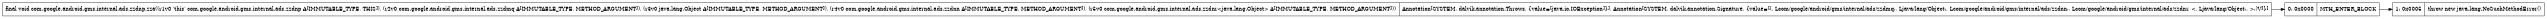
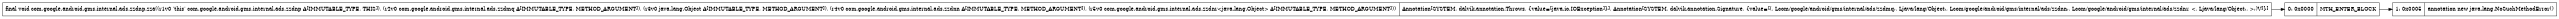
node "1: 0x0005": text "throw new java.lang.NoSuchMethodError()" -> "annotation new java.lang.NoSuchMethodError()"
